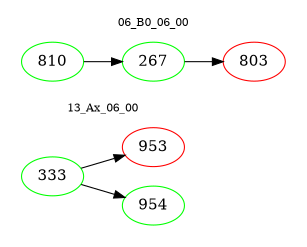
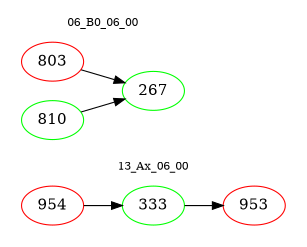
edge "267" -> "803": reversed
edge "333" -> "954": reversed
node "954": color green -> red
